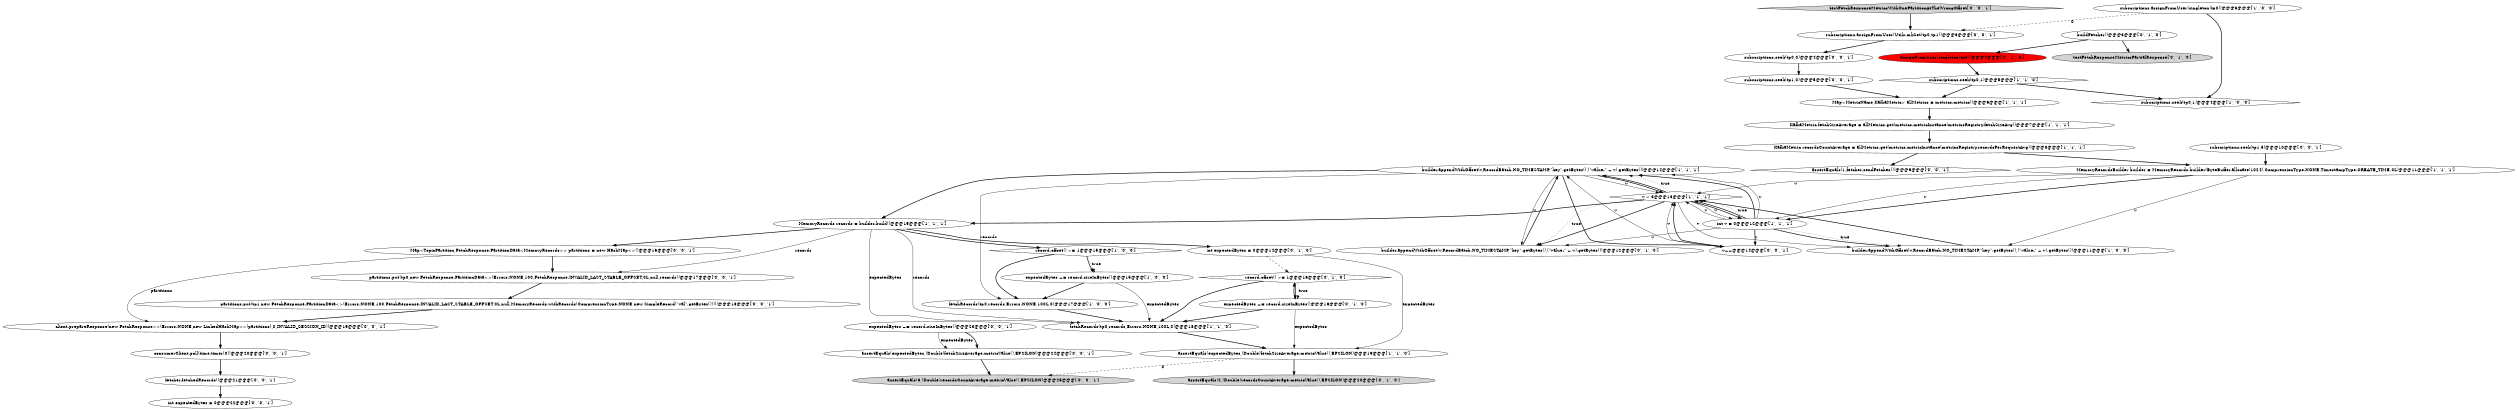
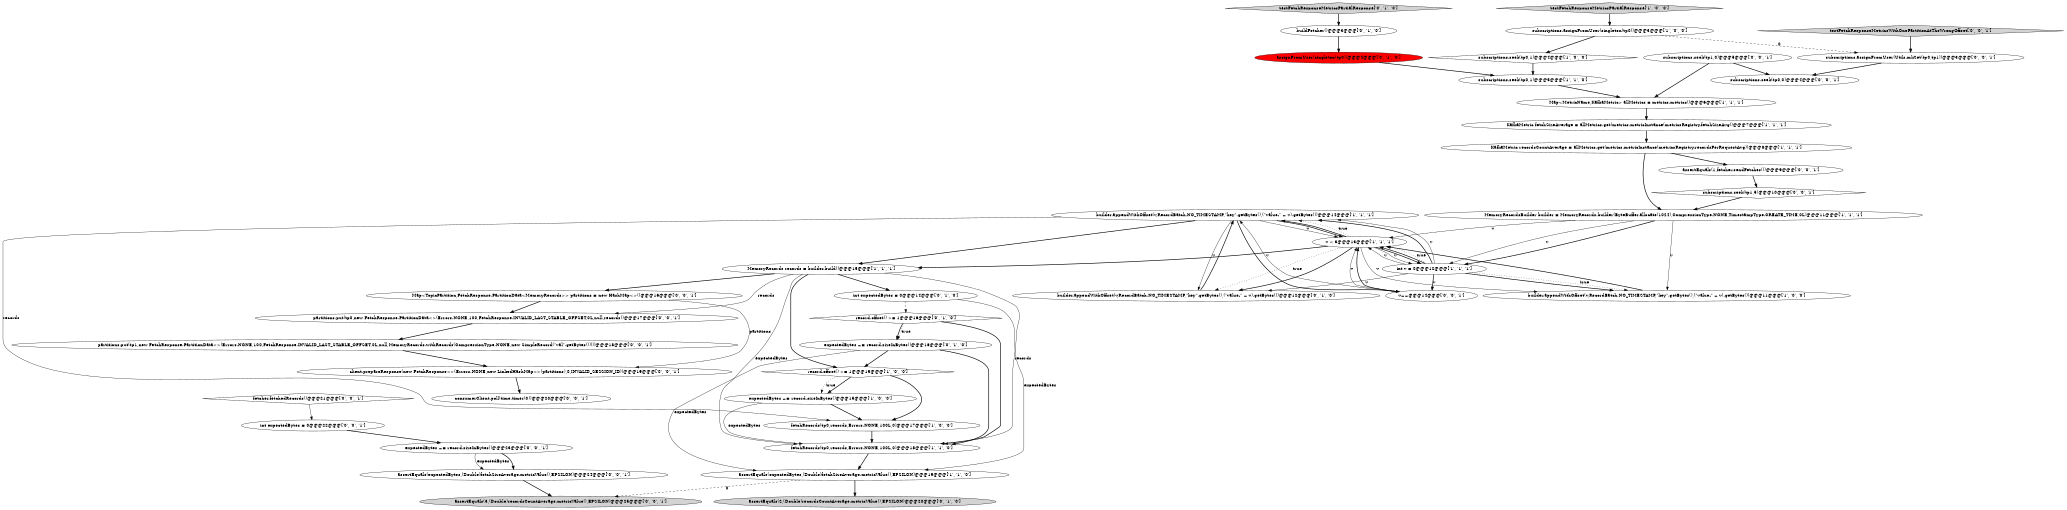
node "testFetchResponseMetricsPartialResponse['1', '0', '0']": added
edge "buildFetcher()@@@3@@@['0', '1', '0']" -> "testFetchResponseMetricsPartialResponse['0', '1', '0']": reversed
node "testFetchResponseMetricsPartialResponse['0', '1', '0']": shape ellipse -> diamond
edge "subscriptions.seek(tp0,0)@@@4@@@['0', '0', '1']" -> "subscriptions.seek(tp1,0)@@@5@@@['0', '0', '1']": reversed
node "subscriptions.seek(tp0,1)@@@5@@@['1', '1', '0']": shape diamond -> ellipse
edge "subscriptions.seek(tp0,1)@@@5@@@['1', '1', '0']" -> "subscriptions.seek(tp0,1)@@@4@@@['1', '0', '0']": reversed
node "subscriptions.seek(tp1,5)@@@10@@@['0', '0', '1']": shape ellipse -> diamond
node "assertEquals(1,fetcher.sendFetches())@@@9@@@['0', '0', '1']": shape diamond -> ellipse
edge "assertEquals(1,fetcher.sendFetches())@@@9@@@['0', '0', '1']" -> "subscriptions.seek(tp1,5)@@@10@@@['0', '0', '1']": added
node "v < 3@@@13@@@['1', '1', '1']": shape diamond -> ellipse
edge "expectedBytes += record.sizeInBytes()@@@16@@@['0', '1', '0']" -> "record.offset() >= 1@@@16@@@['0', '1', '0']": now "expectedBytes += record.sizeInBytes()@@@16@@@['0', '1', '0']" -> "record.offset() >= 1@@@15@@@['1', '0', '0']"
edge "consumerClient.poll(time.timer(0))@@@20@@@['0', '0', '1']" -> "fetcher.fetchedRecords()@@@21@@@['0', '0', '1']": removed
node "fetcher.fetchedRecords()@@@21@@@['0', '0', '1']": shape ellipse -> diamond
edge "fetcher.fetchedRecords()@@@21@@@['0', '0', '1']" -> "int expectedBytes = 0@@@22@@@['0', '0', '1']": style bold -> solid
edge "int expectedBytes = 0@@@22@@@['0', '0', '1']" -> "expectedBytes += record.sizeInBytes()@@@23@@@['0', '0', '1']": added
